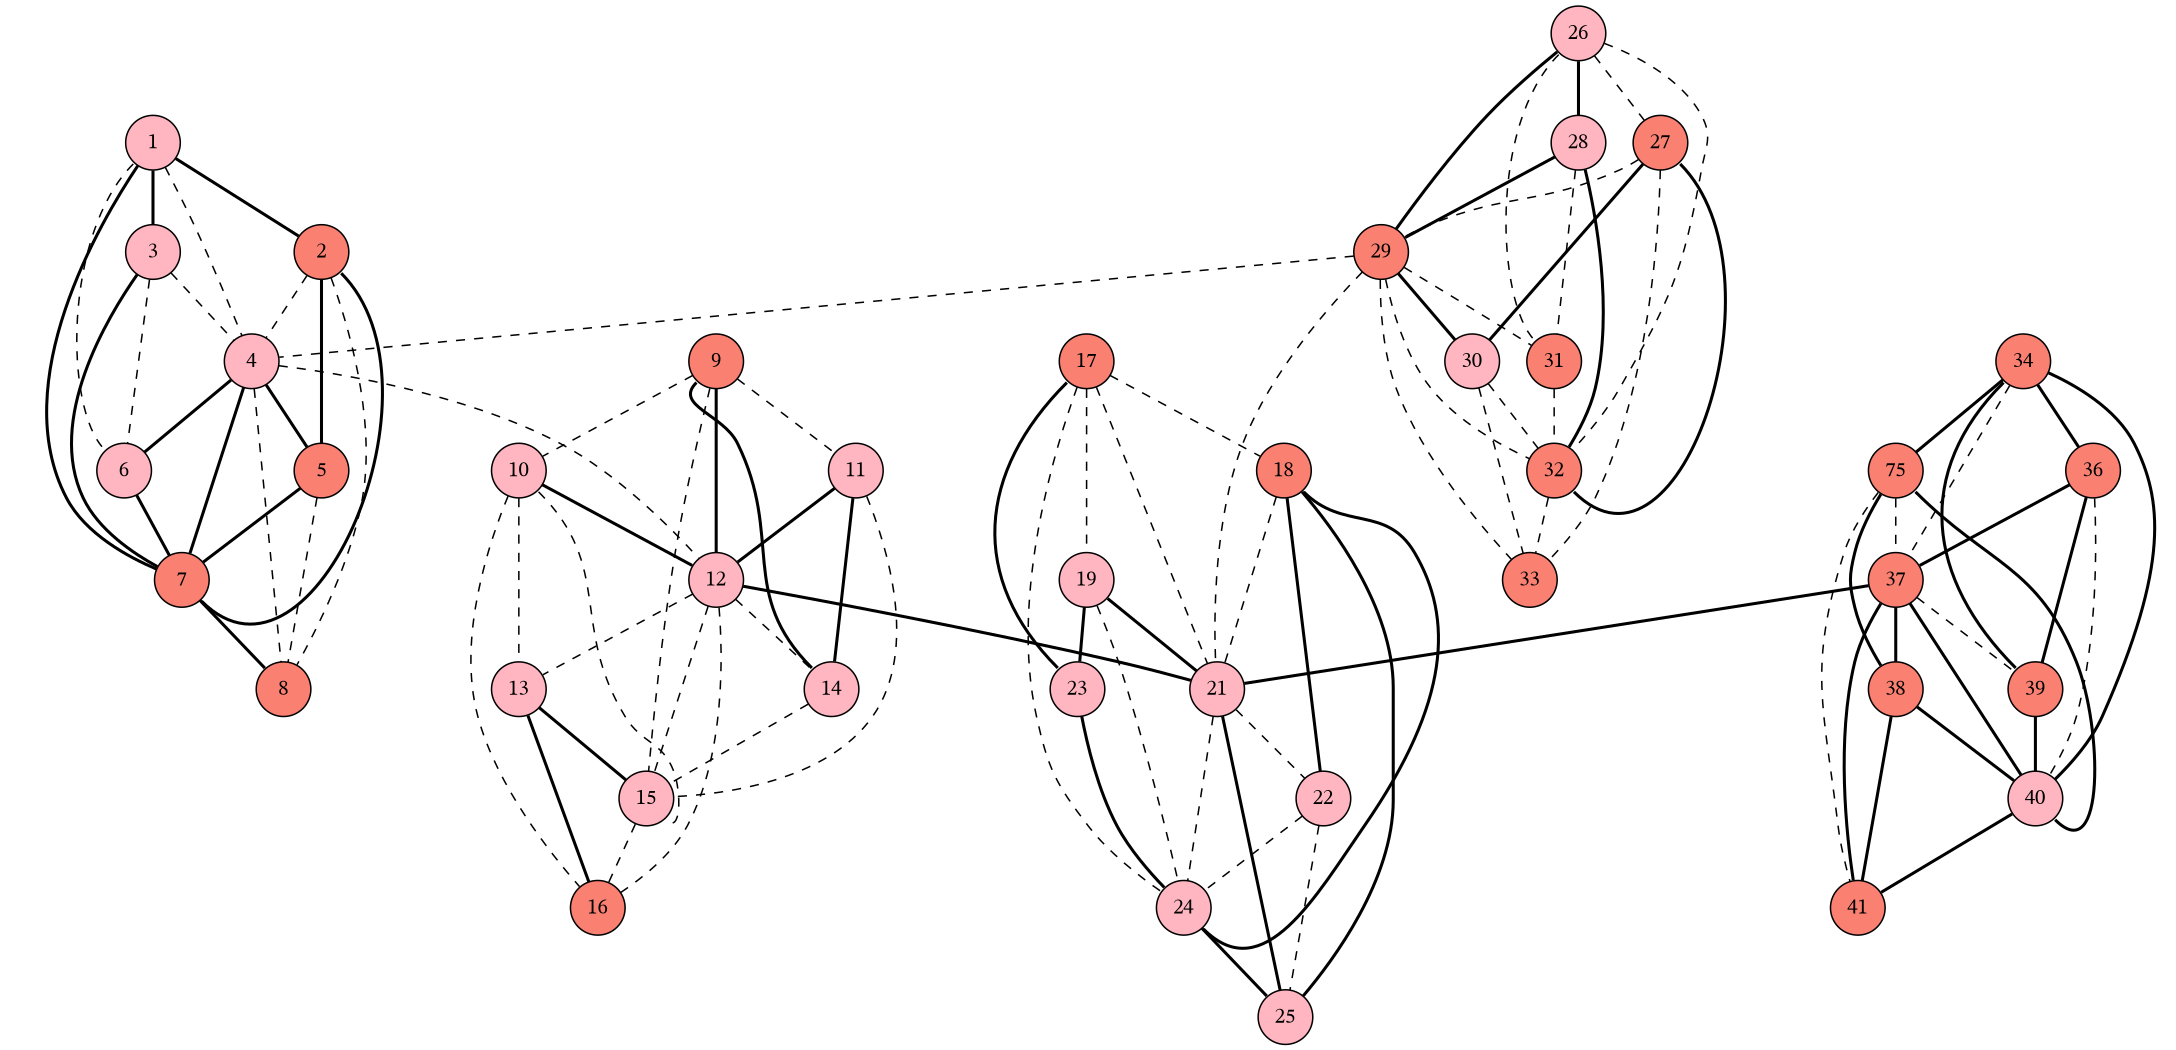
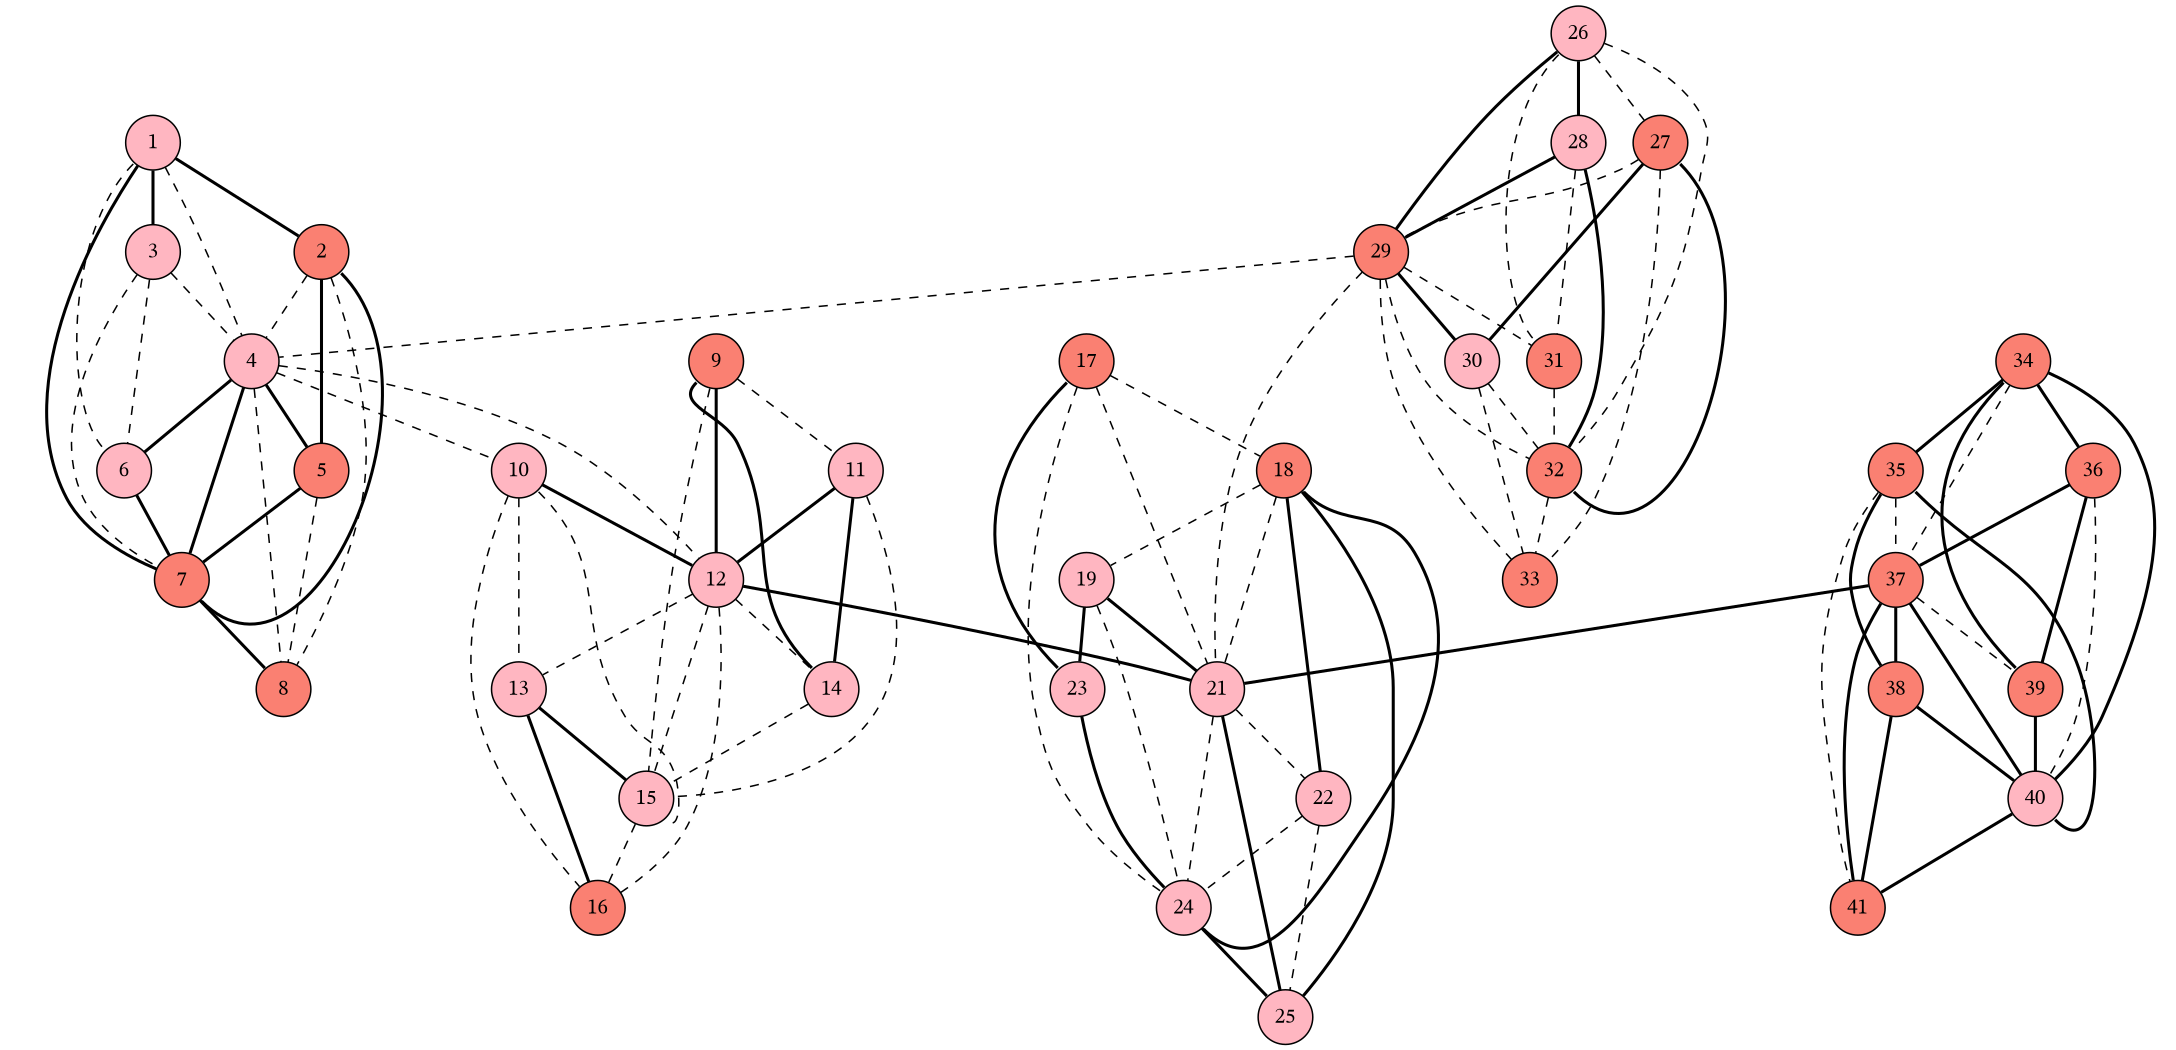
edge "9" -- "10": now "4" -- "10"
edge "3" -- "7": style bold -> dashed
edge "17" -- "19": now "18" -- "19"
node "75": label "75" -> "35"
